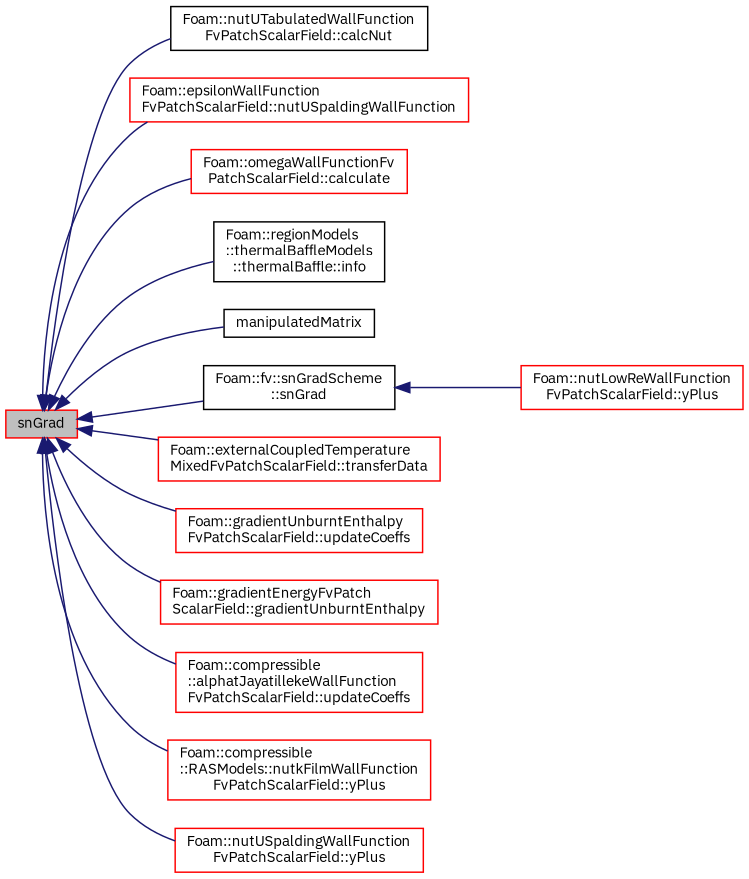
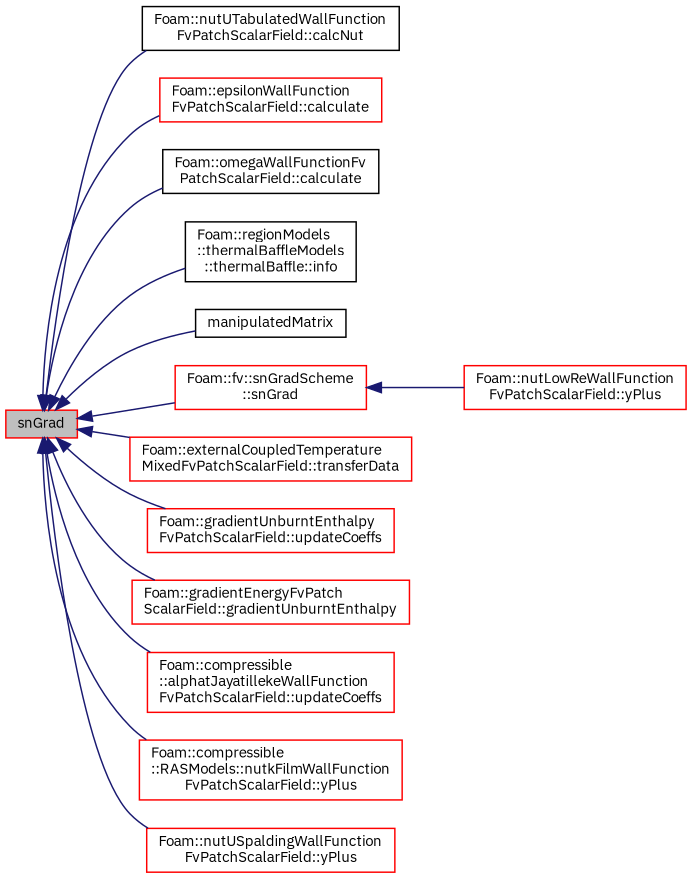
node "Foam::epsilonWallFunction FvPatchScalarField::nutUSpaldingWallFunction": label "Foam::epsilonWallFunction FvPatchScalarField::nutUSpaldingWallFunction" -> "Foam::epsilonWallFunction FvPatchScalarField::calculate"
node "Foam::omegaWallFunctionFv PatchScalarField::calculate": color red -> black
node "Foam::fv::snGradScheme ::snGrad": color black -> red
